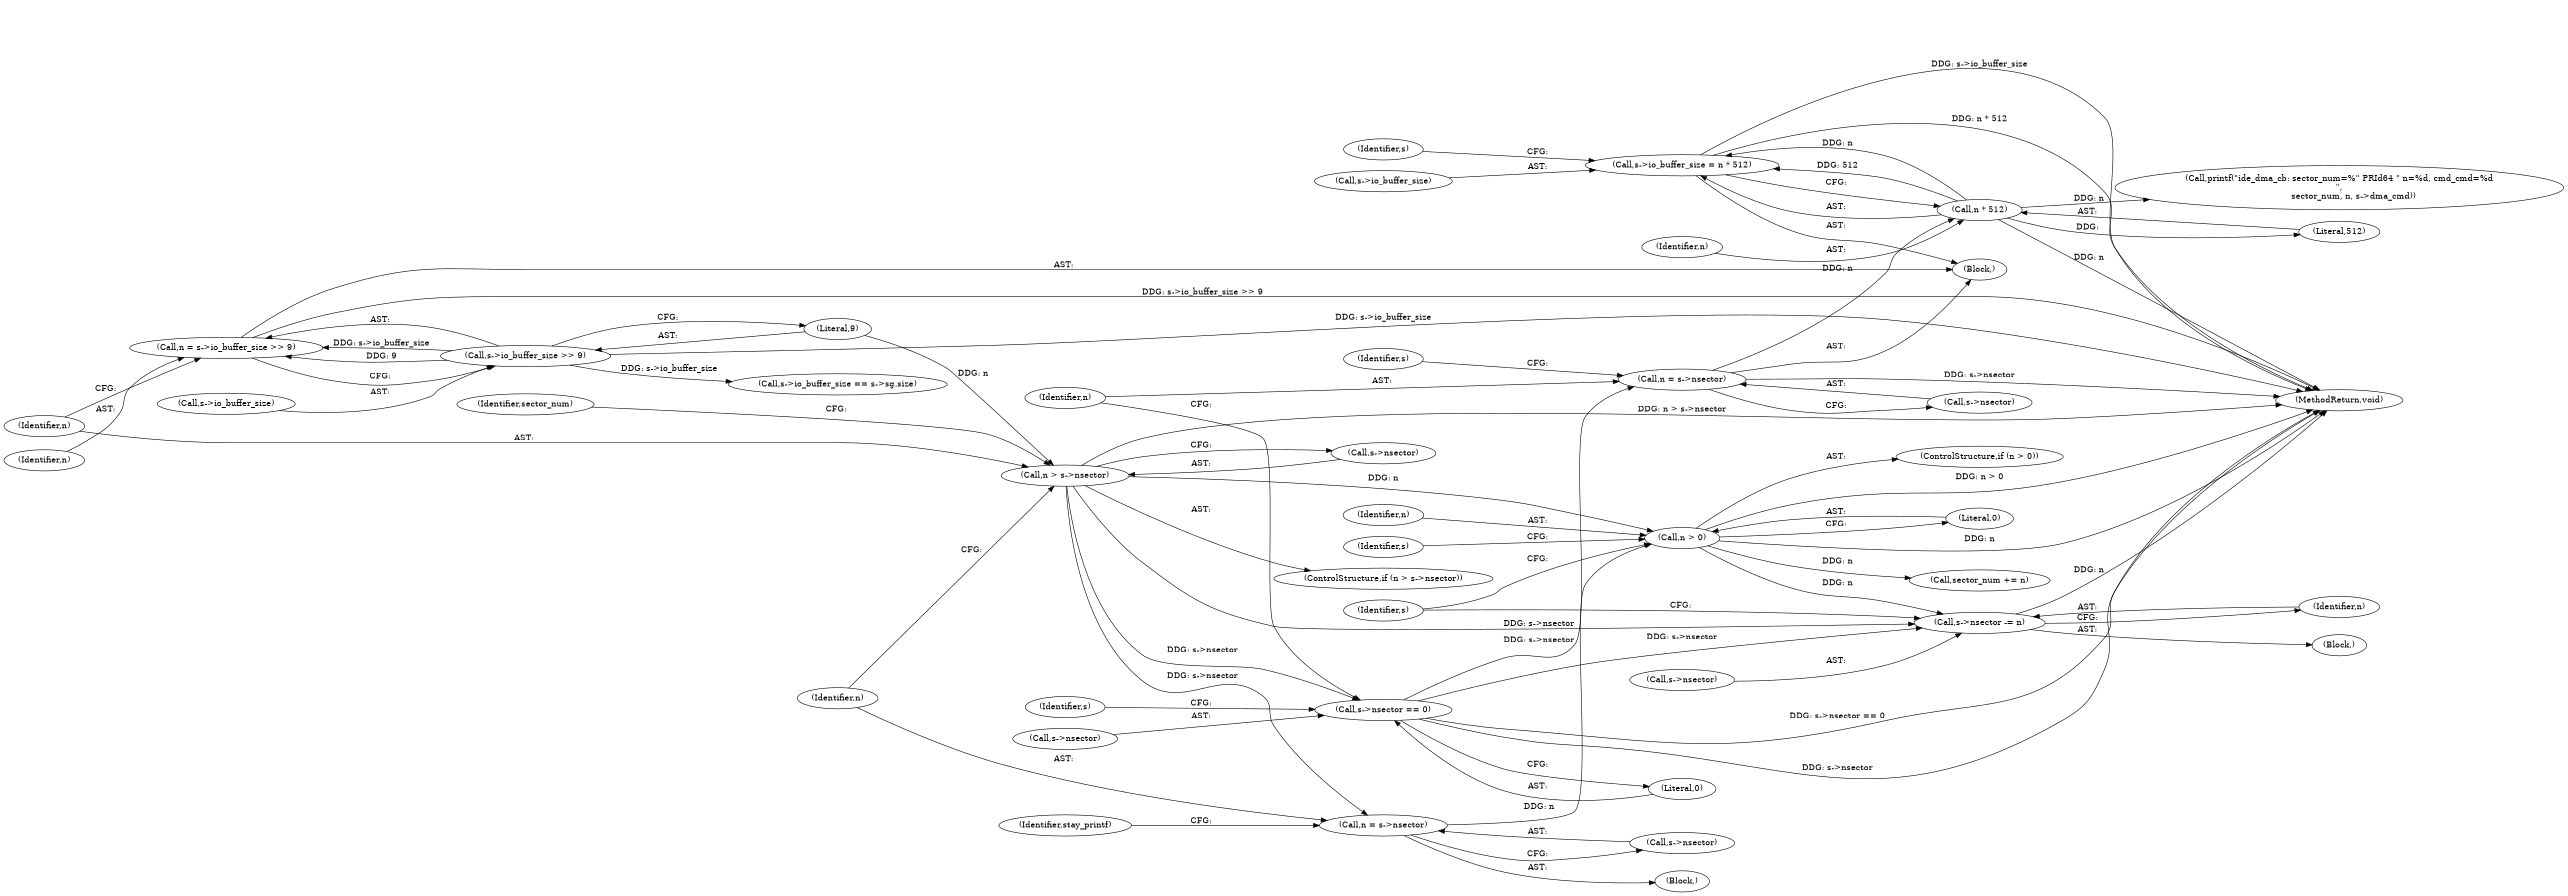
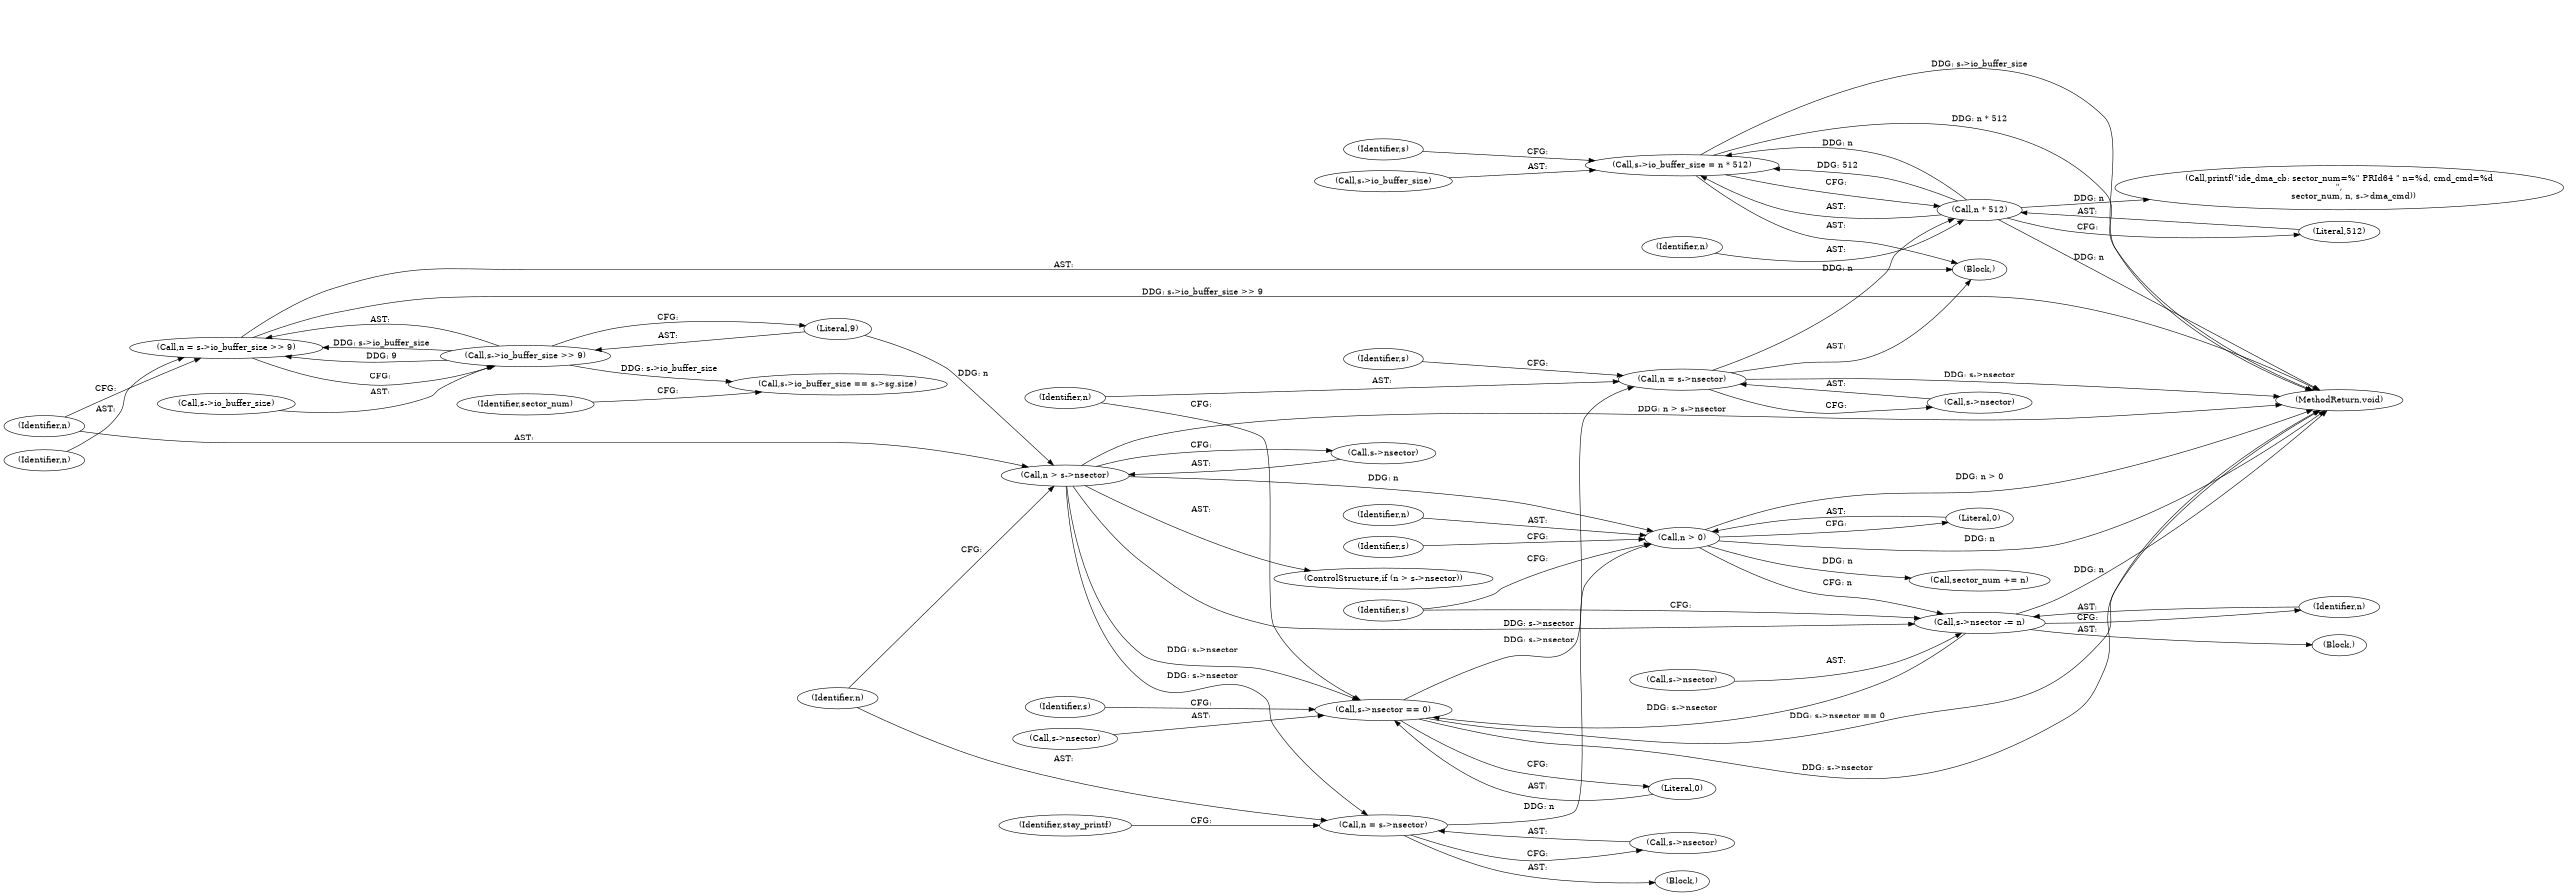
edge "(Call,n * 512)" -> "(Literal,512)": label "DDG: " -> "CFG: "
edge "(Call,s->io_buffer_size >> 9)" -> "(MethodReturn,void)": removed, label "DDG: s->io_buffer_size"
edge "(Identifier,sector_num)" -> "(Call,n > s->nsector)": now "(Identifier,sector_num)" -> "(Call,s->io_buffer_size == s->sg.size)"
node "(ControlStructure,if (n > 0))": removed
edge "(Call,n > 0)" -> "(Call,s->nsector -= n)": label "DDG: n" -> "CFG: n"
edge "(Call,s->nsector == 0)" -> "(Call,s->nsector -= n)": reversed
